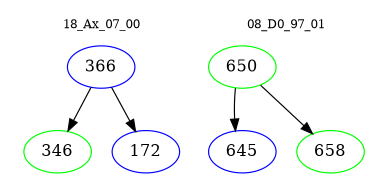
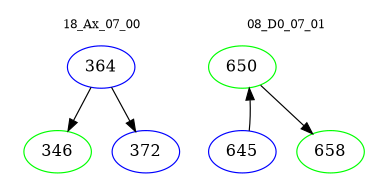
cluster "08_D0_97_01": label "08_D0_97_01" -> "08_D0_07_01"
node "366": label "366" -> "364"
edge "650" -> "645": reversed
node "172": label "172" -> "372"
